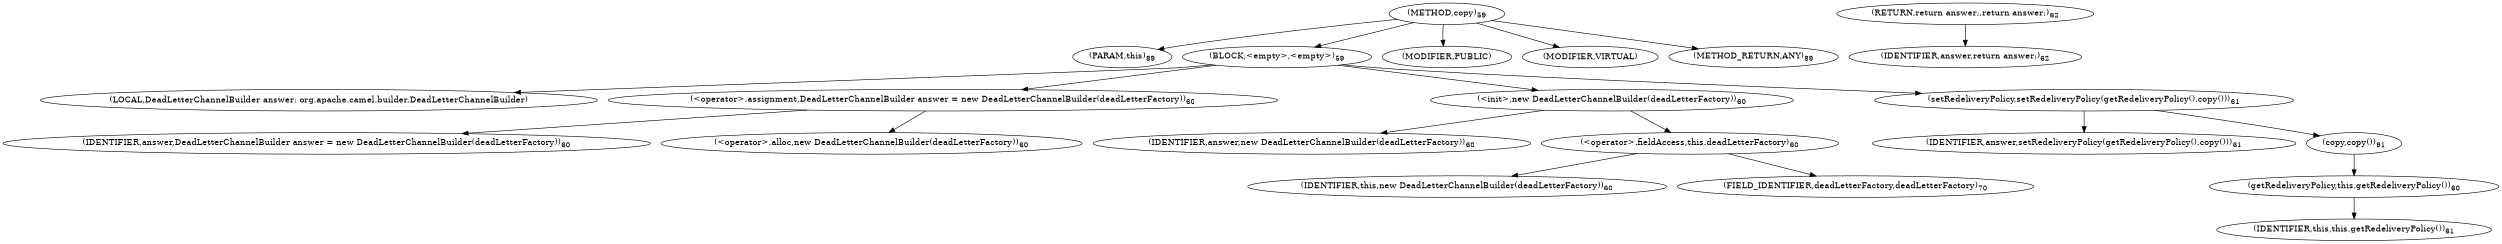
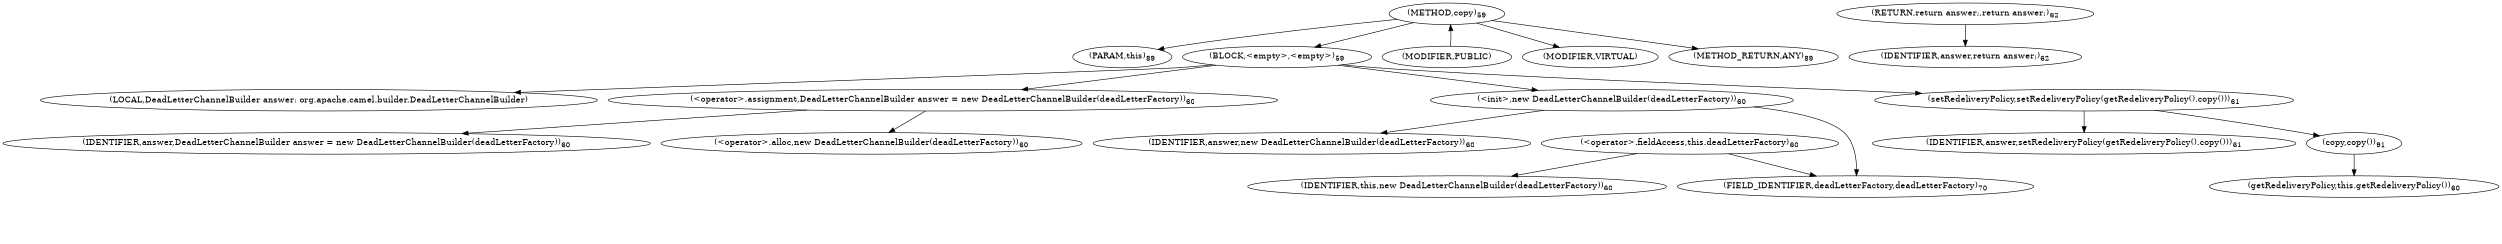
edge "(METHOD,copy)" -> "(MODIFIER,PUBLIC)": reversed
edge "(<init>,new DeadLetterChannelBuilder(deadLetterFactory))" -> "(<operator>.fieldAccess,this.deadLetterFactory)": now "(<init>,new DeadLetterChannelBuilder(deadLetterFactory))" -> "(FIELD_IDENTIFIER,deadLetterFactory,deadLetterFactory)"
node "(IDENTIFIER,this,this.getRedeliveryPolicy())": removed
